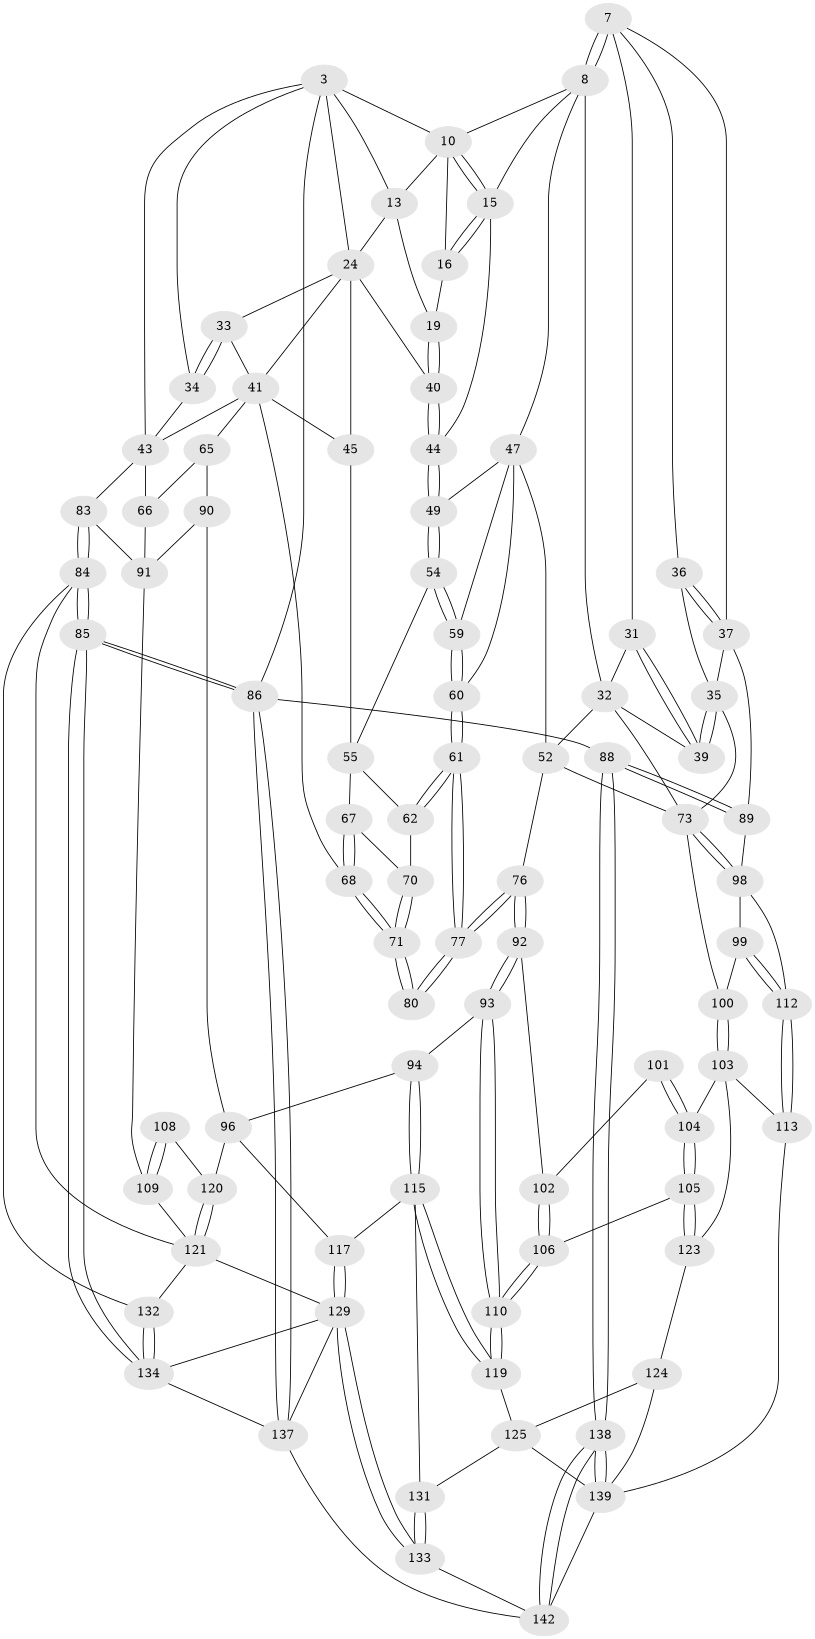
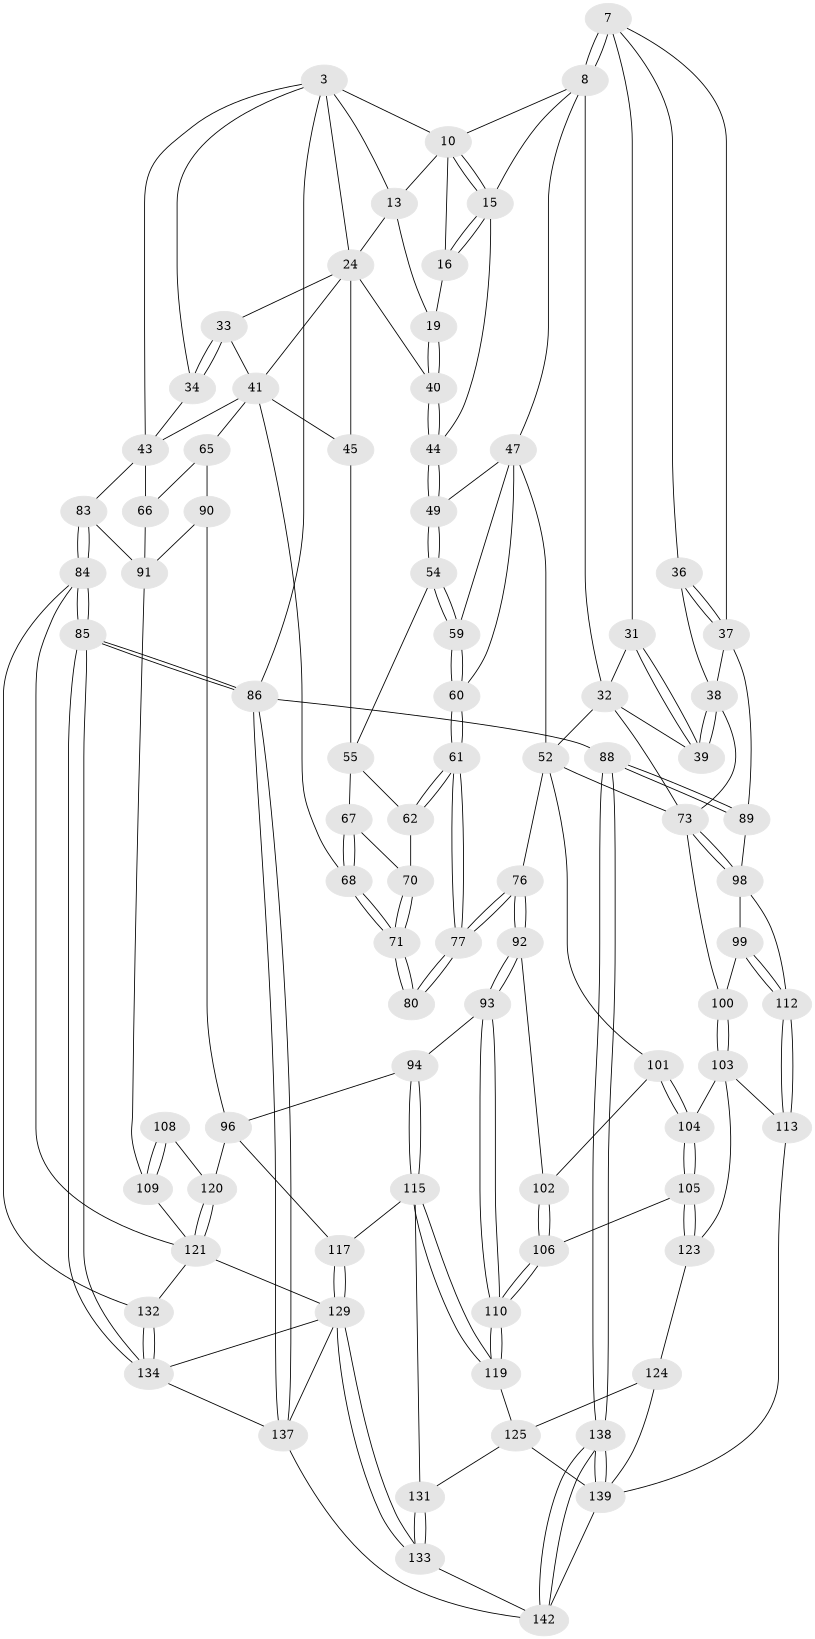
node "35": label "35" -> "38"
edge "52" -- "101": added
